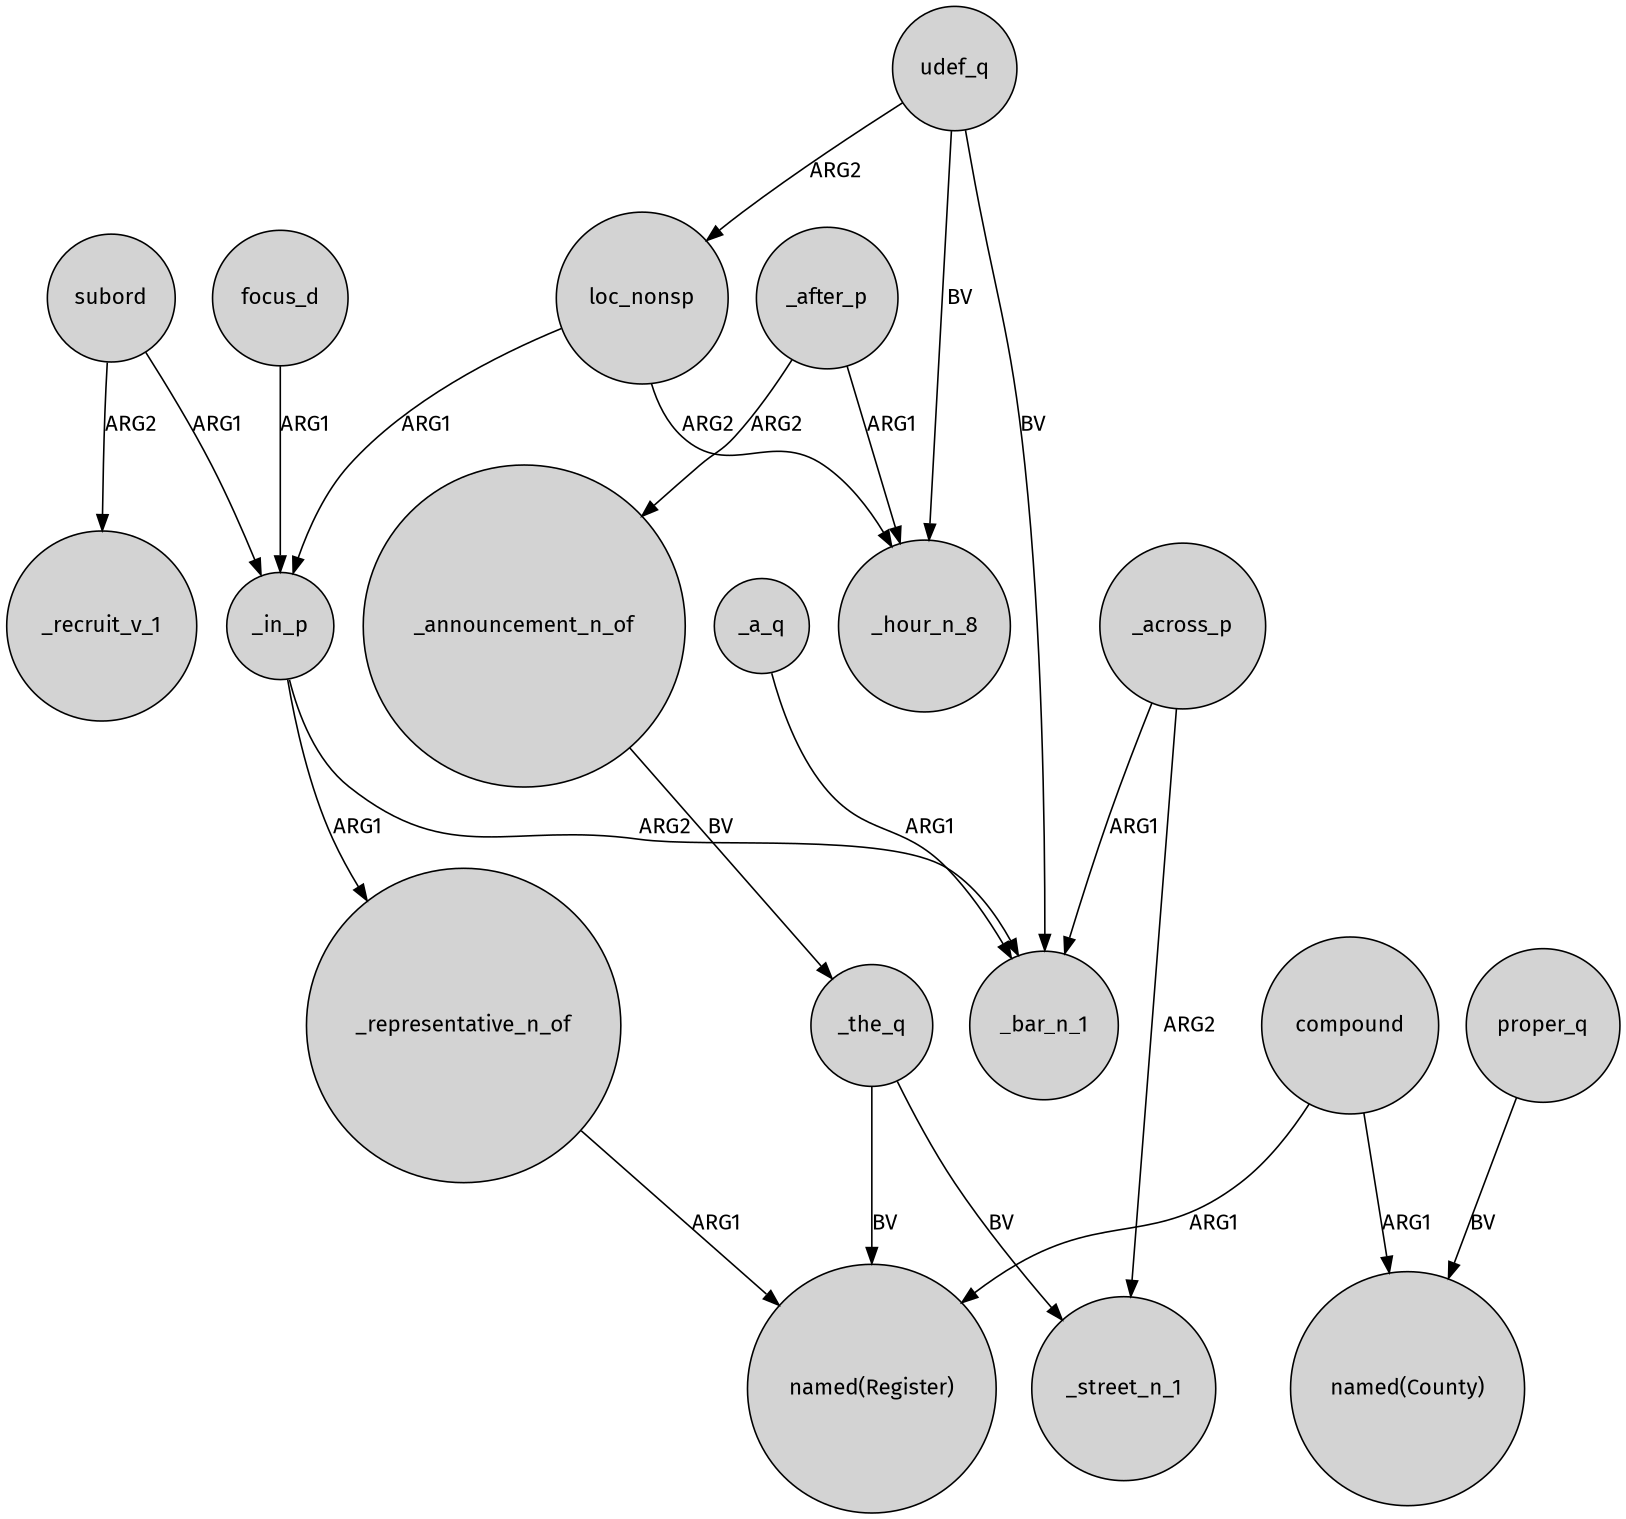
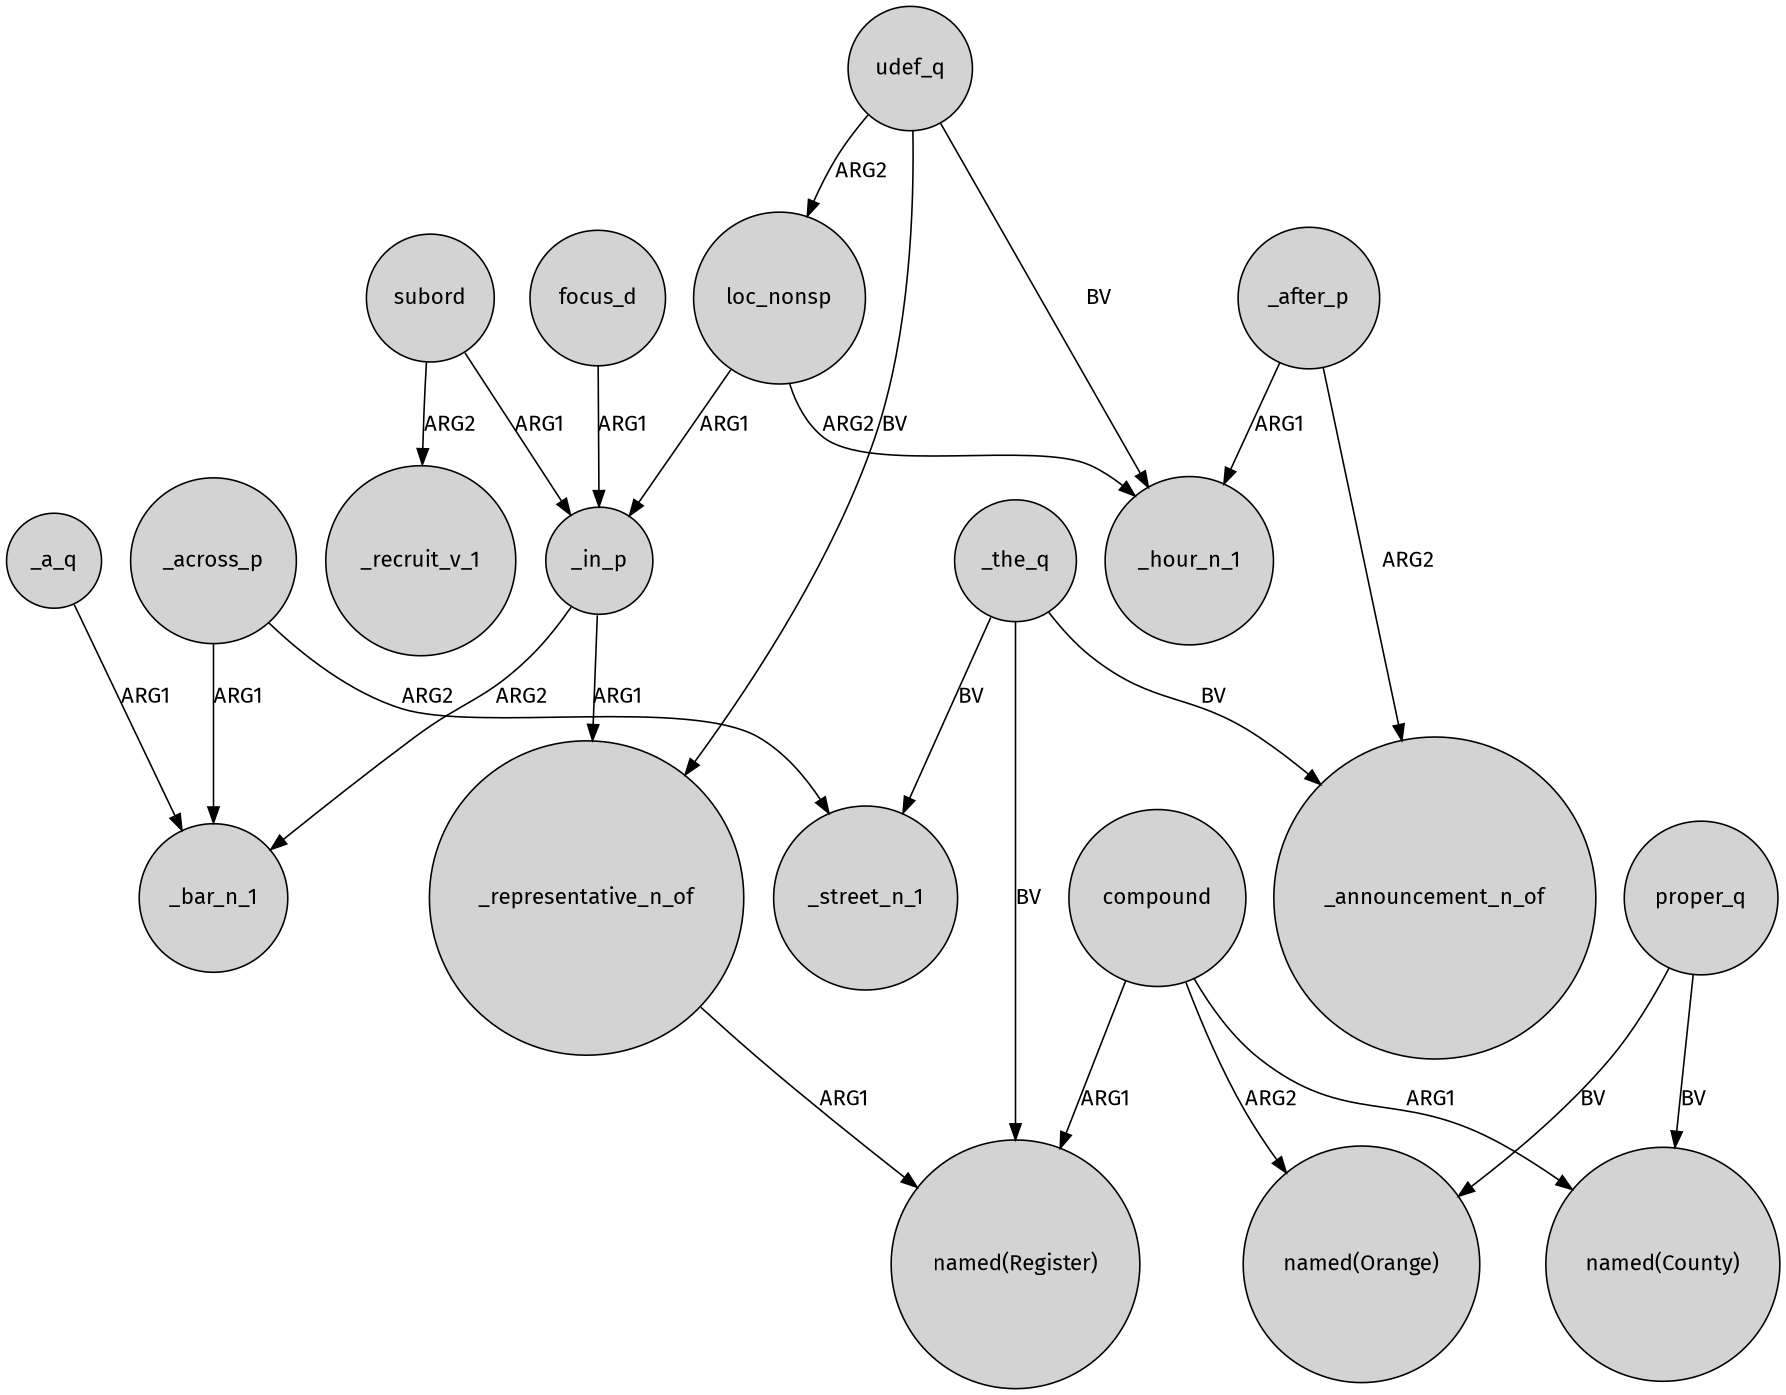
edge "udef_q" -> "_bar_n_1": now "udef_q" -> "_representative_n_of"
node "_hour_n_8": label "_hour_n_8" -> "_hour_n_1"
edge "_announcement_n_of" -> "_the_q": reversed
node "named(Orange)": added
